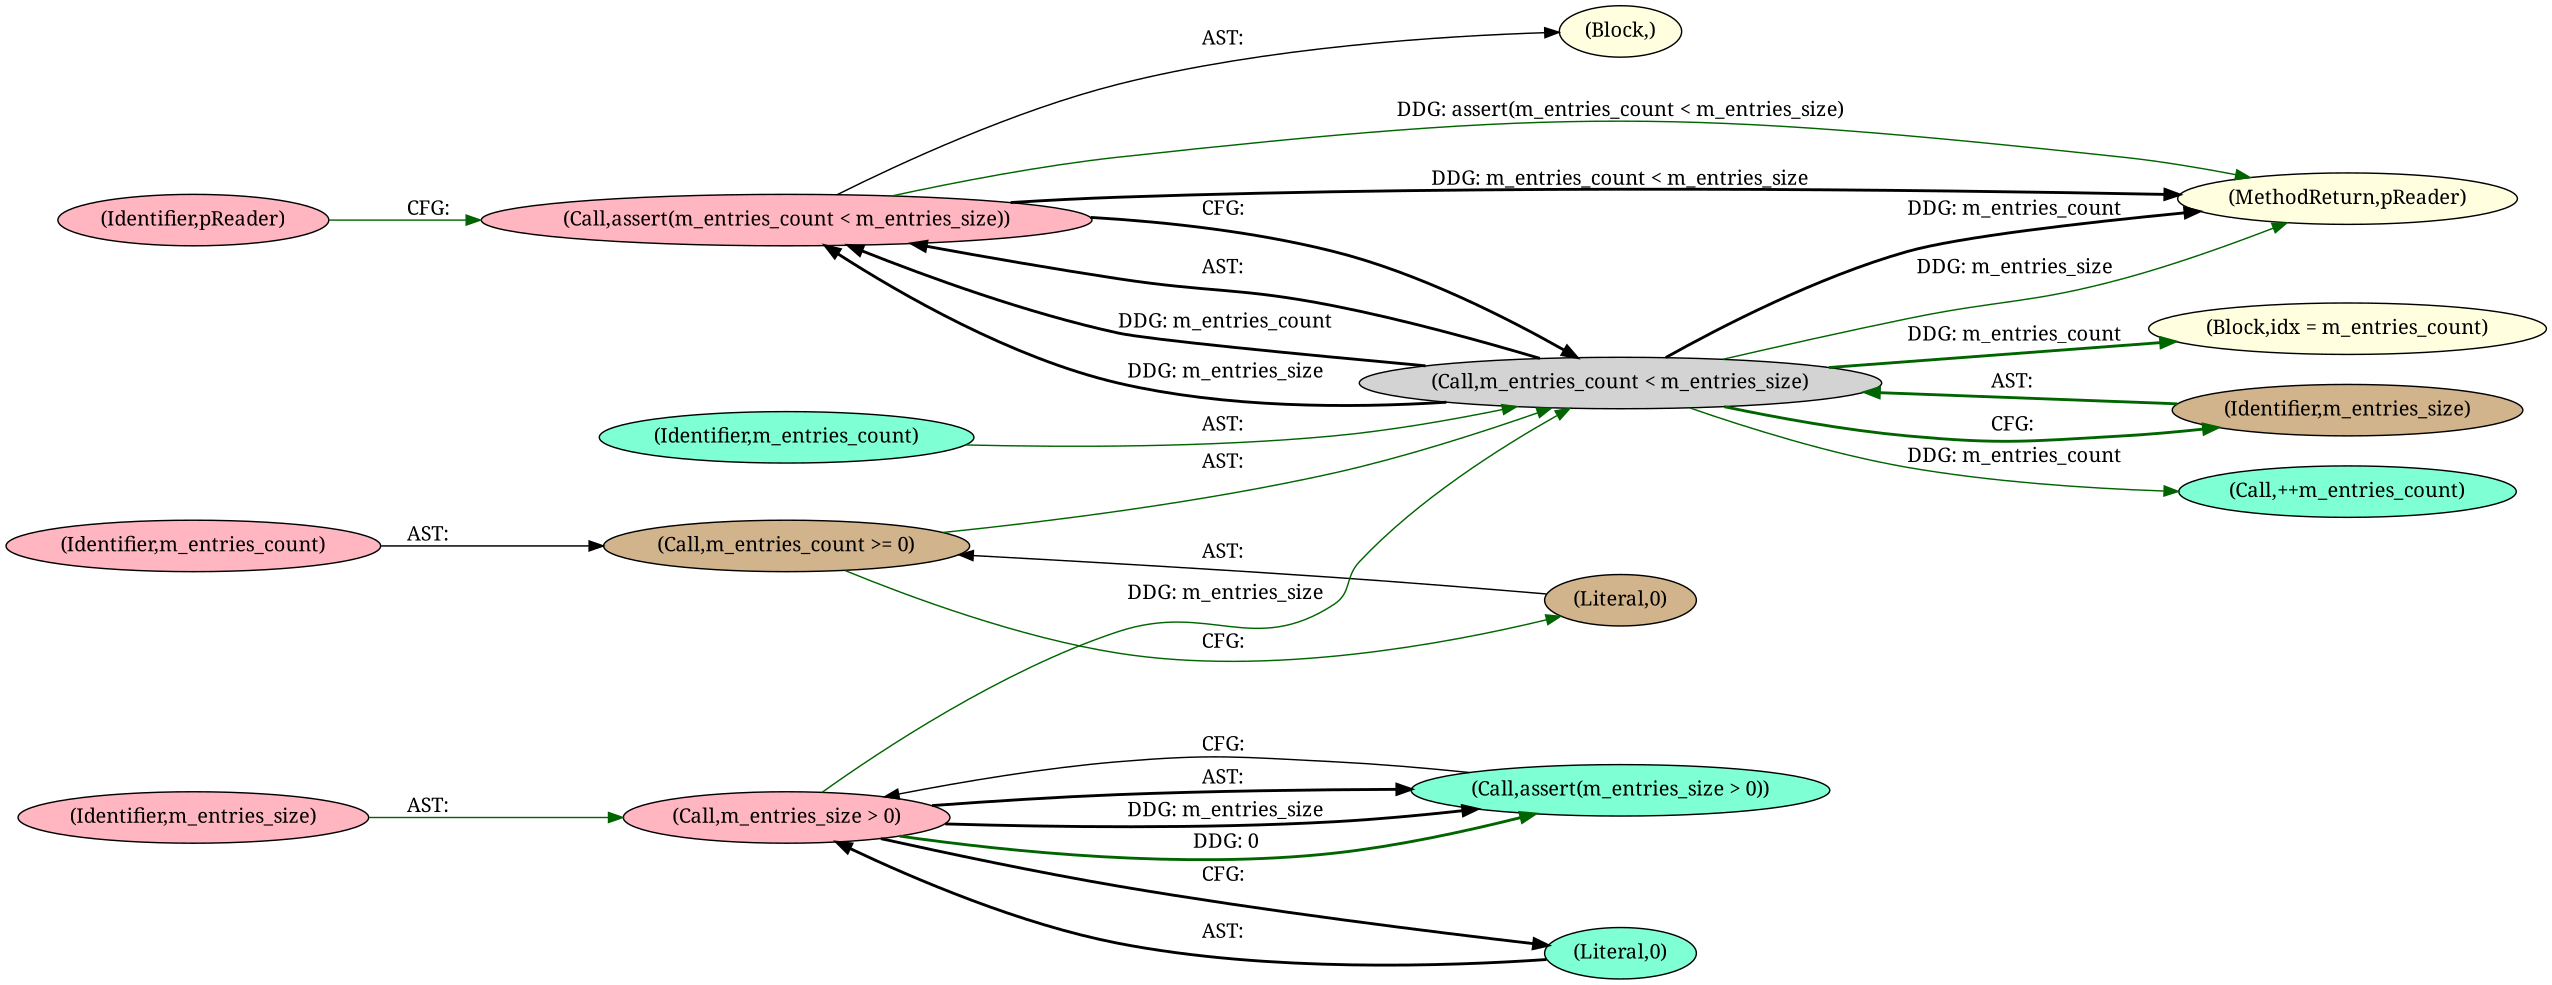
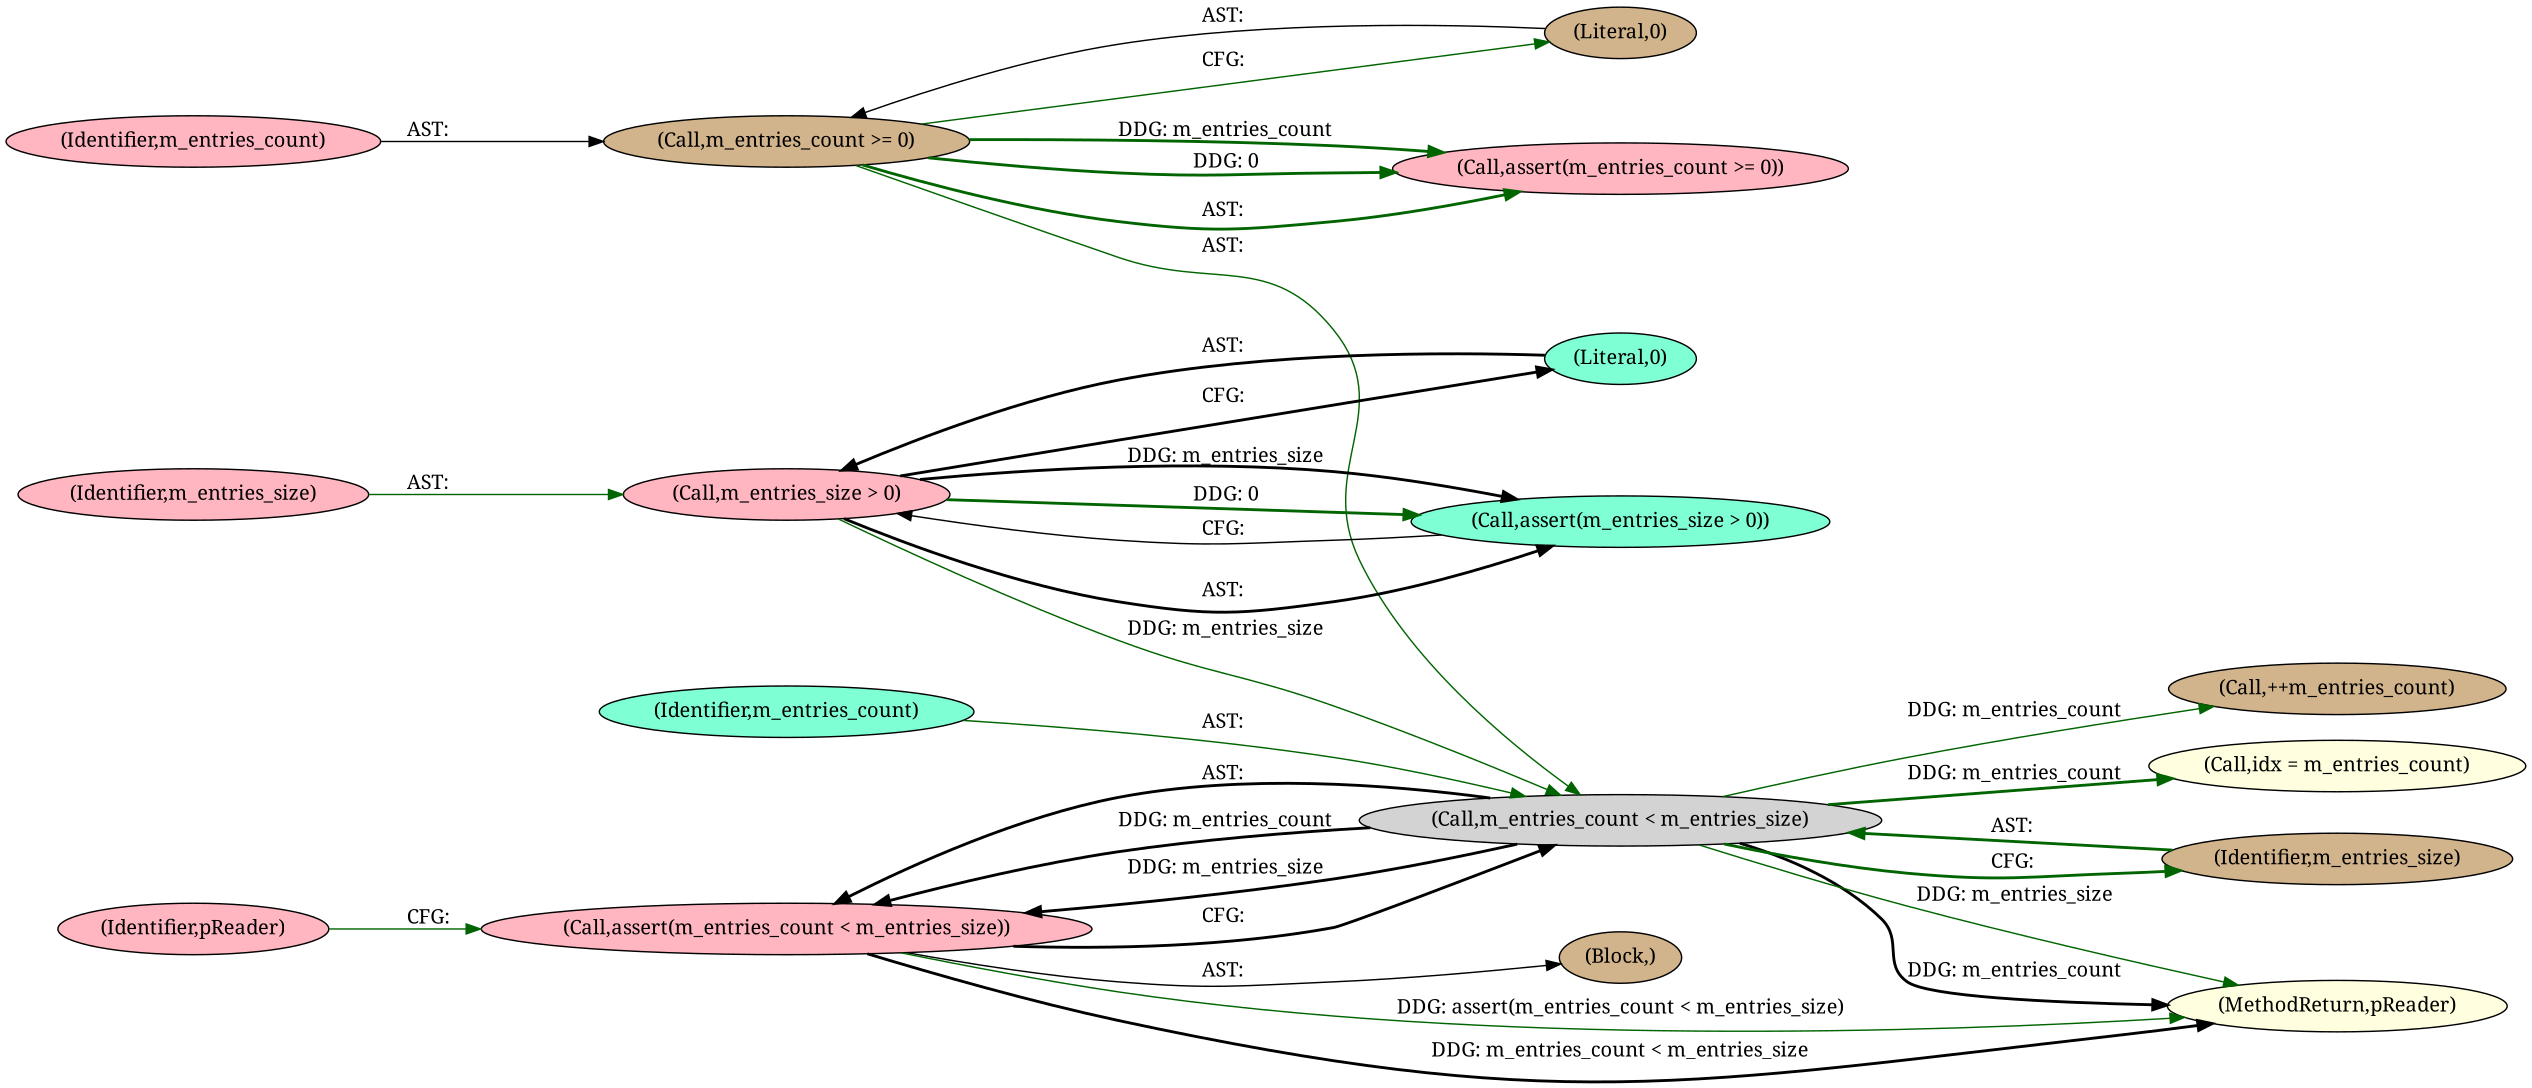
node "(Block,)": fillcolor lightyellow -> tan
node "(Call,assert(m_entries_count >= 0))": added
node "(Block,idx = m_entries_count)": label "(Block,idx = m_entries_count)" -> "(Call,idx = m_entries_count)"
node "(Call,++m_entries_count)": fillcolor aquamarine -> tan
